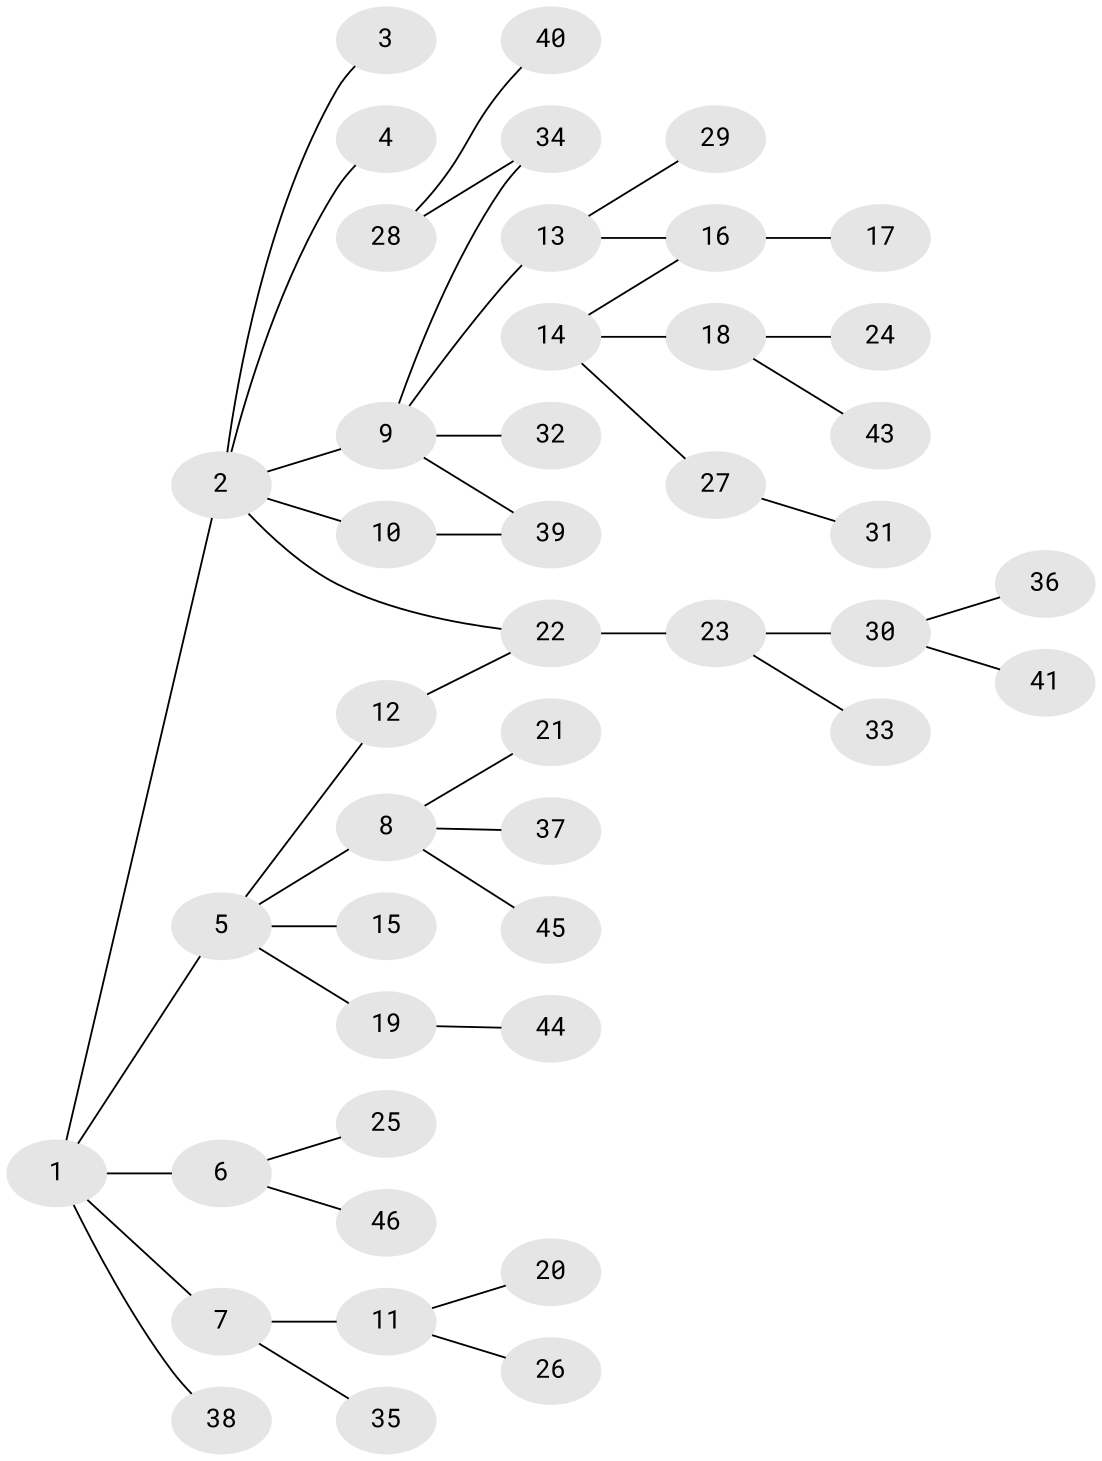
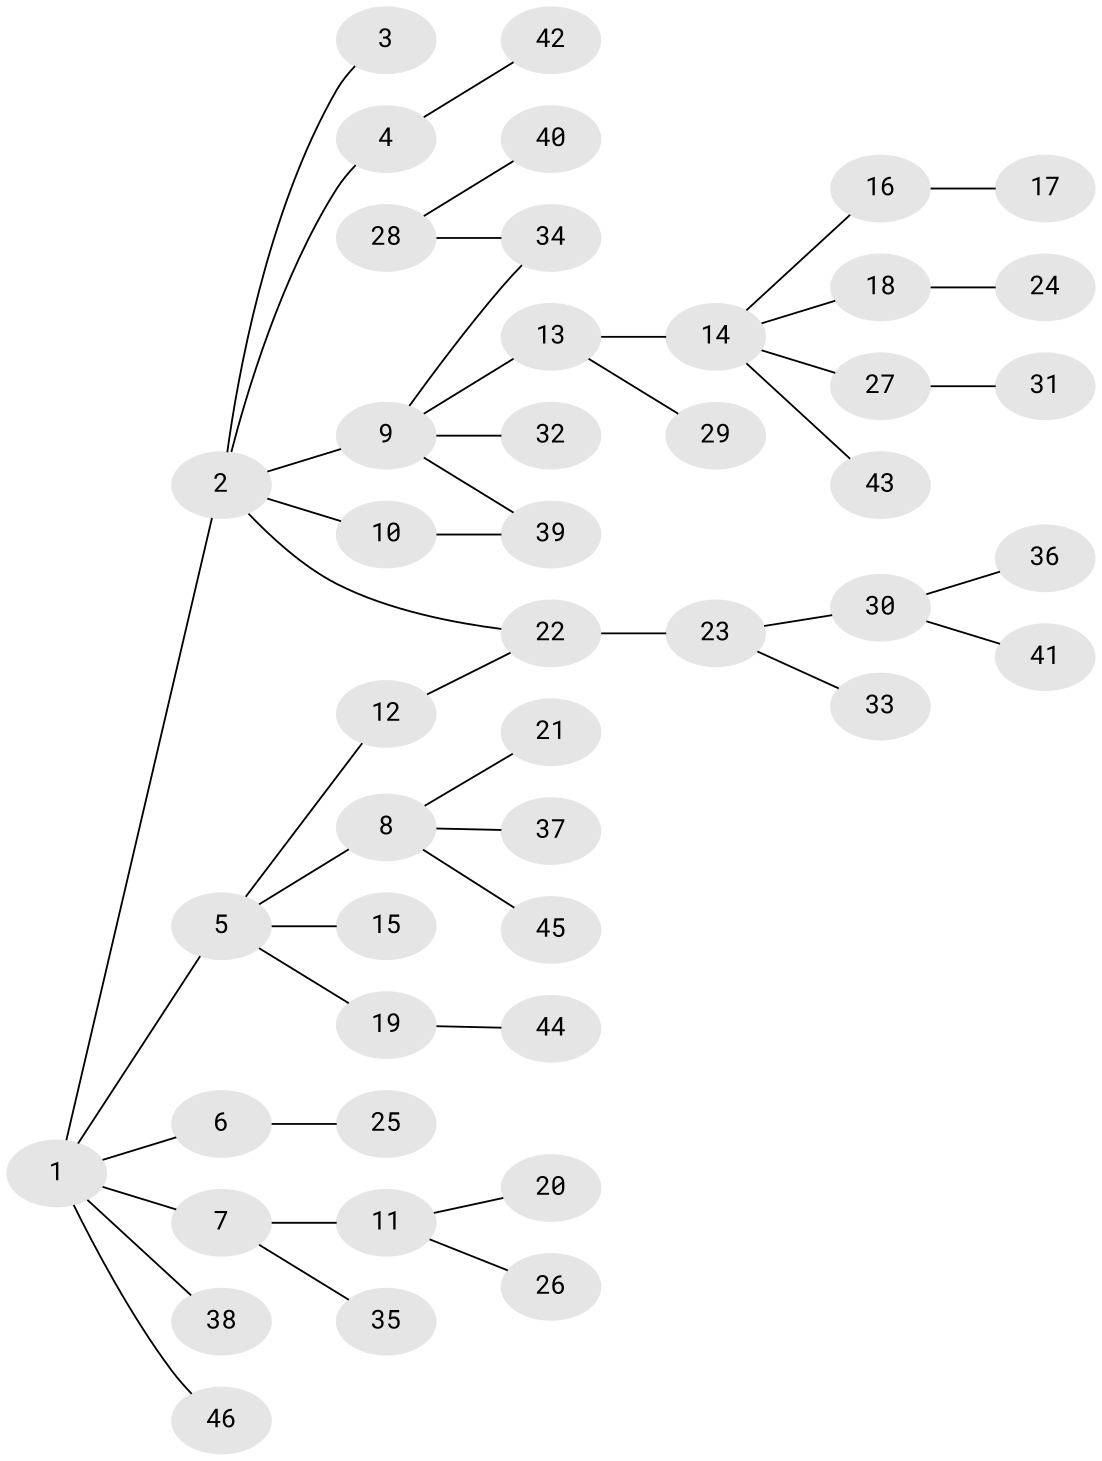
node "42": added
edge "13" -- "16": now "13" -- "14"
edge "18" -- "43": now "14" -- "43"
edge "6" -- "46": now "1" -- "46"
